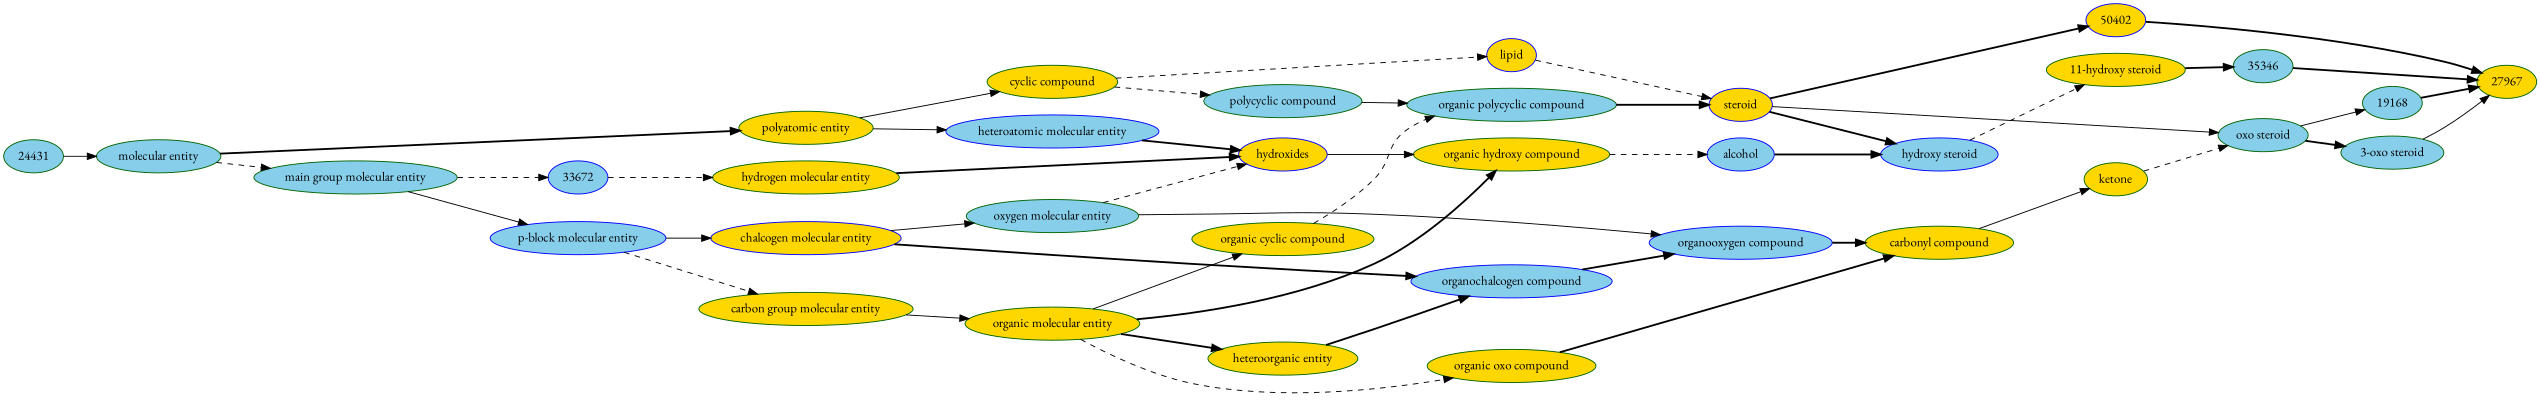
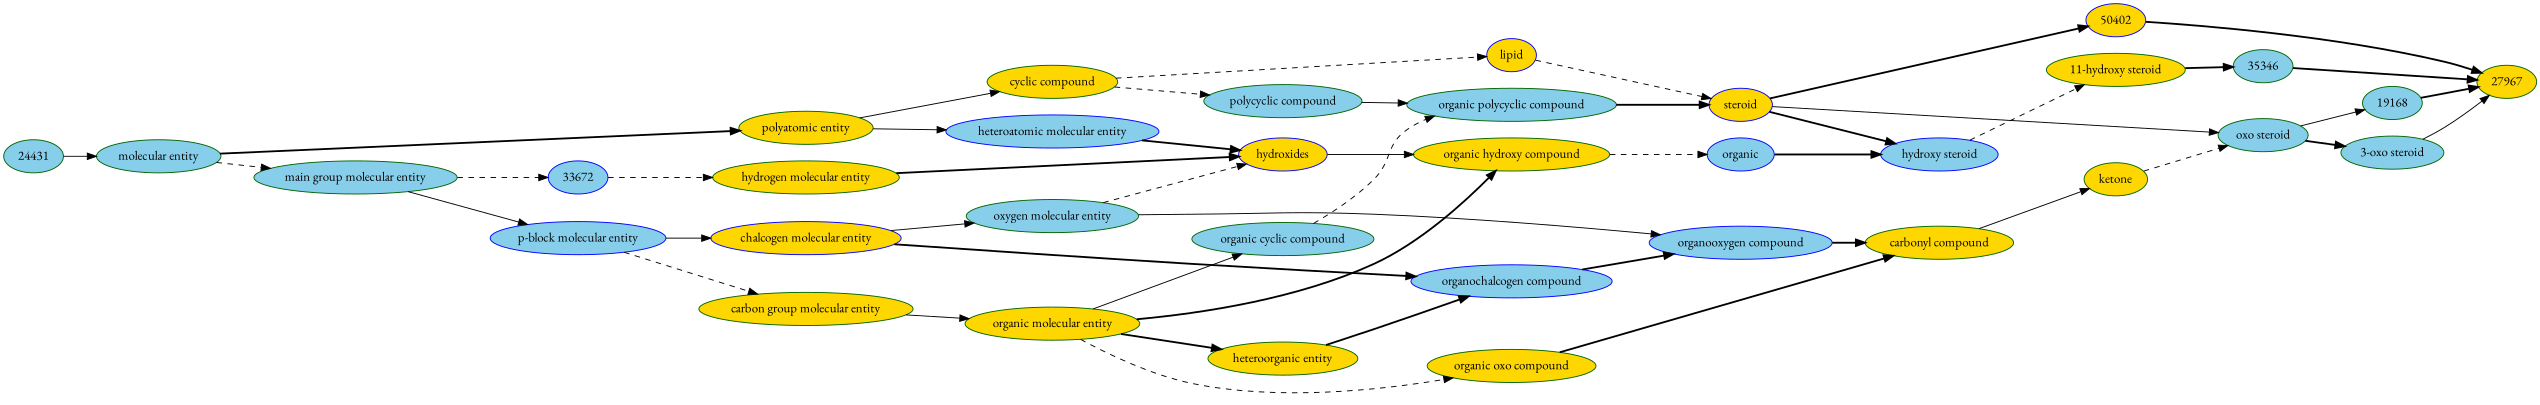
node "alcohol": label "alcohol" -> "organic"
node "organic cyclic compound": fillcolor gold -> skyblue
